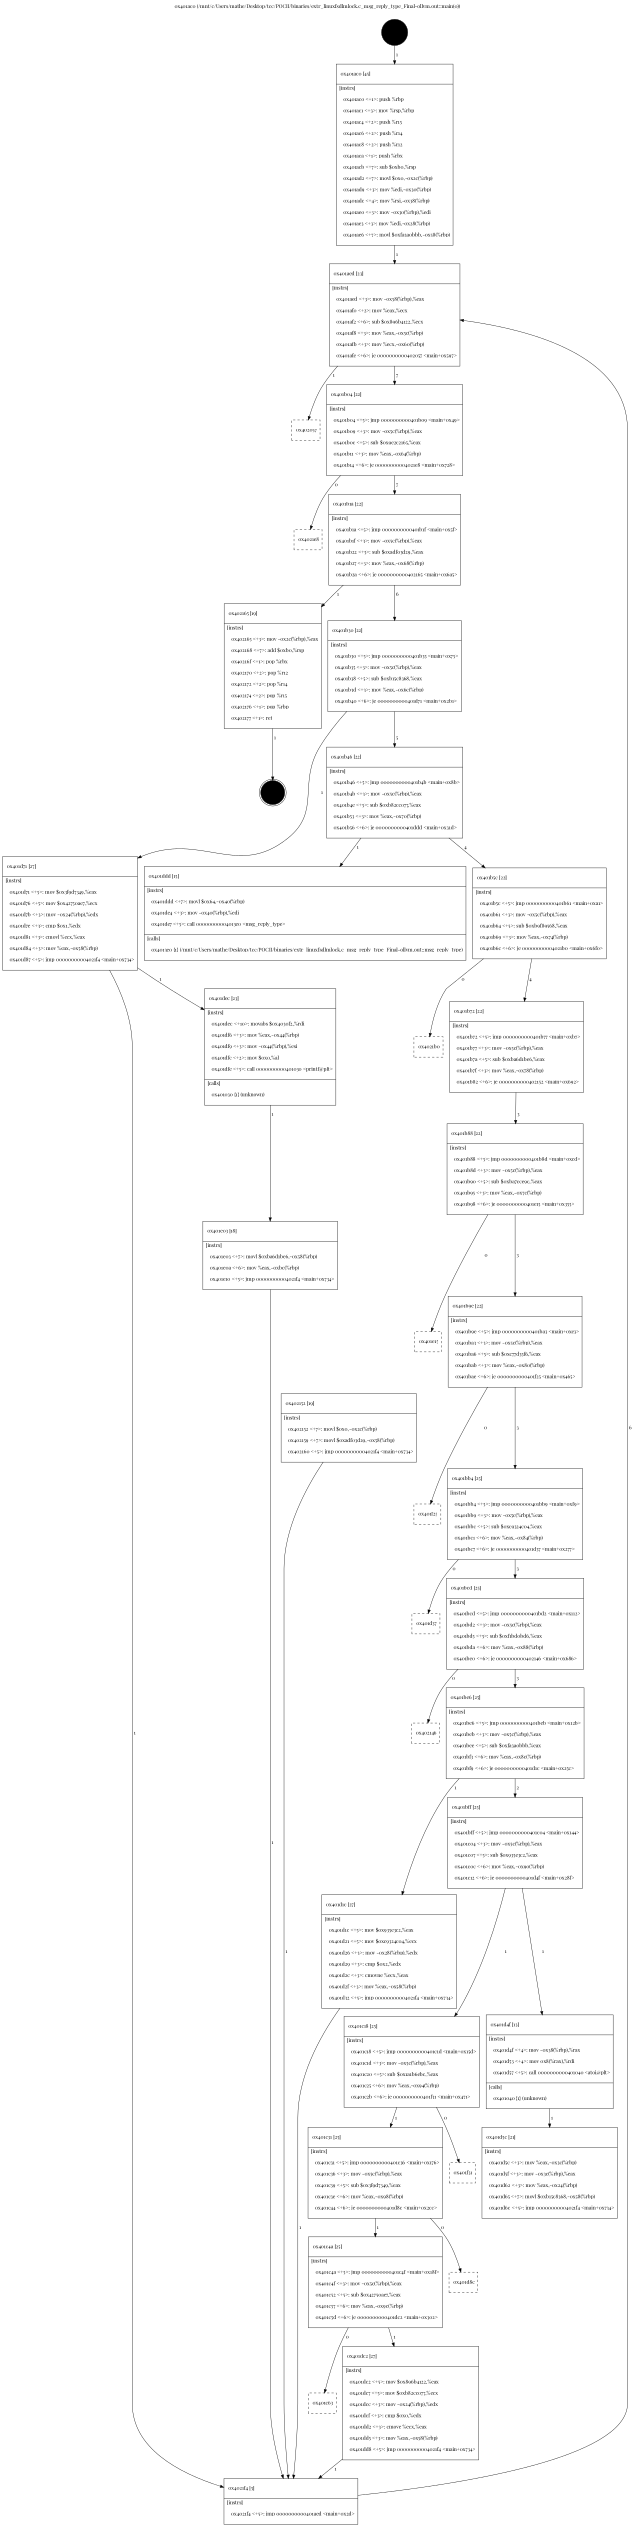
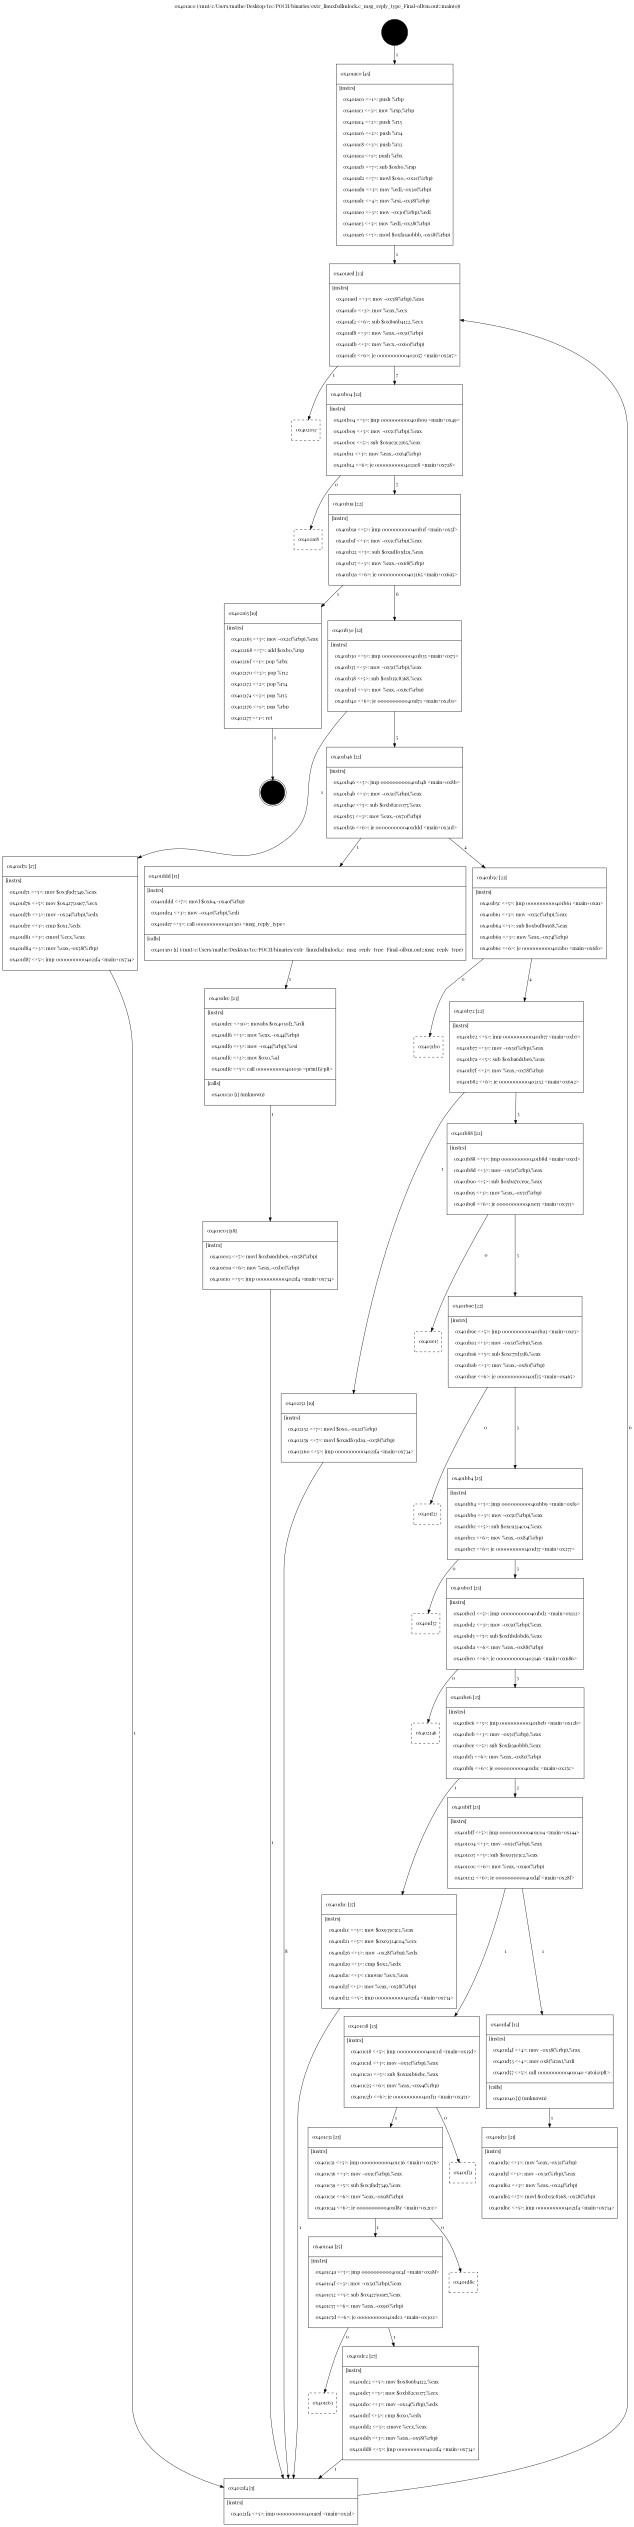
edge "0x401d71 [27]" -> "0x401dec [23]": now "0x401ddd [15]" -> "0x401dec [23]"
edge "0x401b72 [22]" -> "0x402152 [19]": added, label "1"
edge "0x402152 [19]" -> "0x4021f4 [5]": label " 1" -> " 8"
